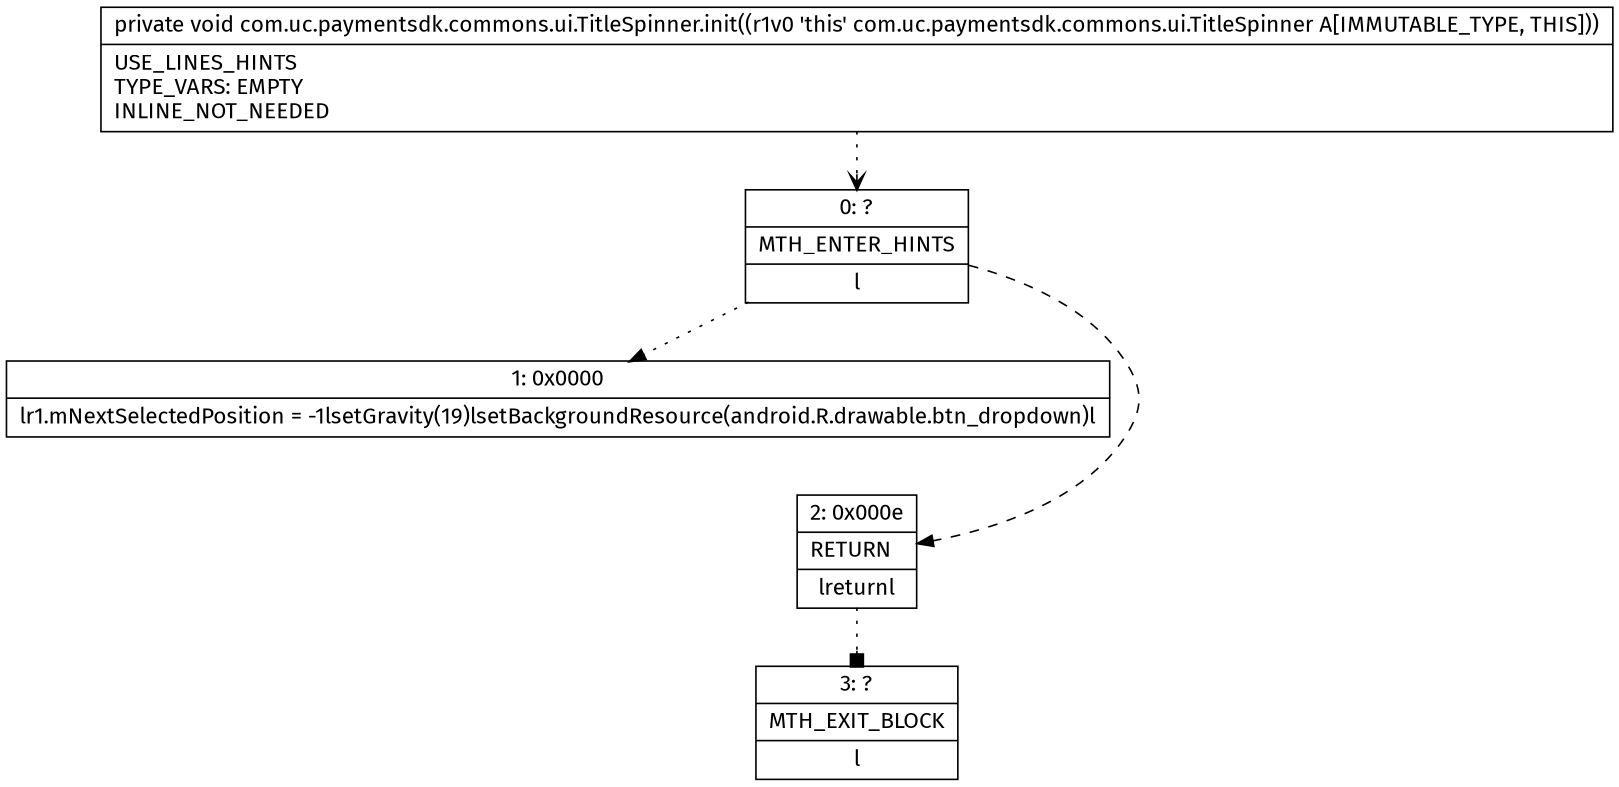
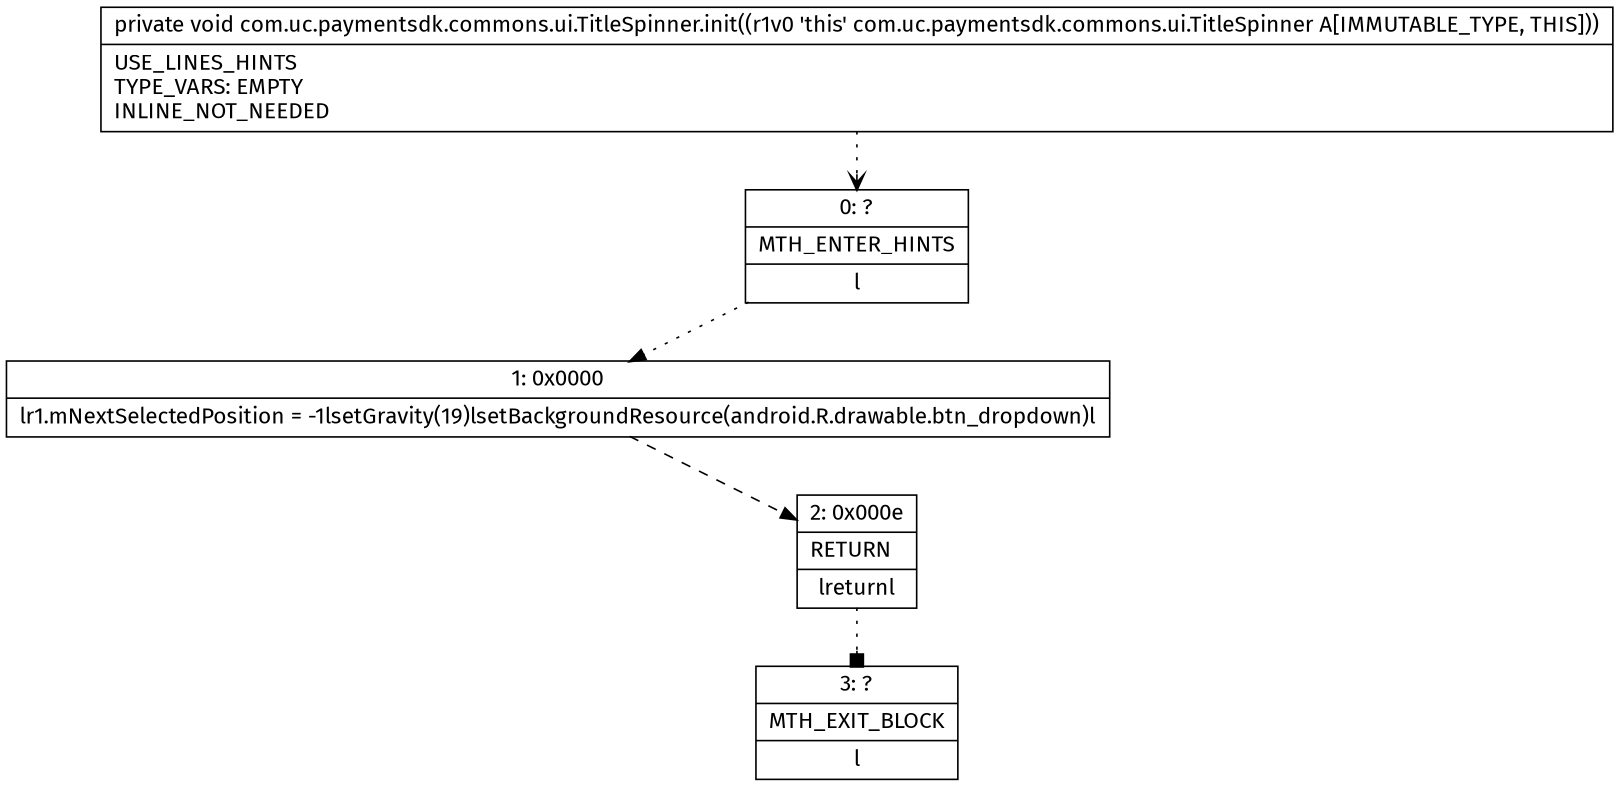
edge "0: ?" -> "2: 0x000e": now "1: 0x0000" -> "2: 0x000e"
